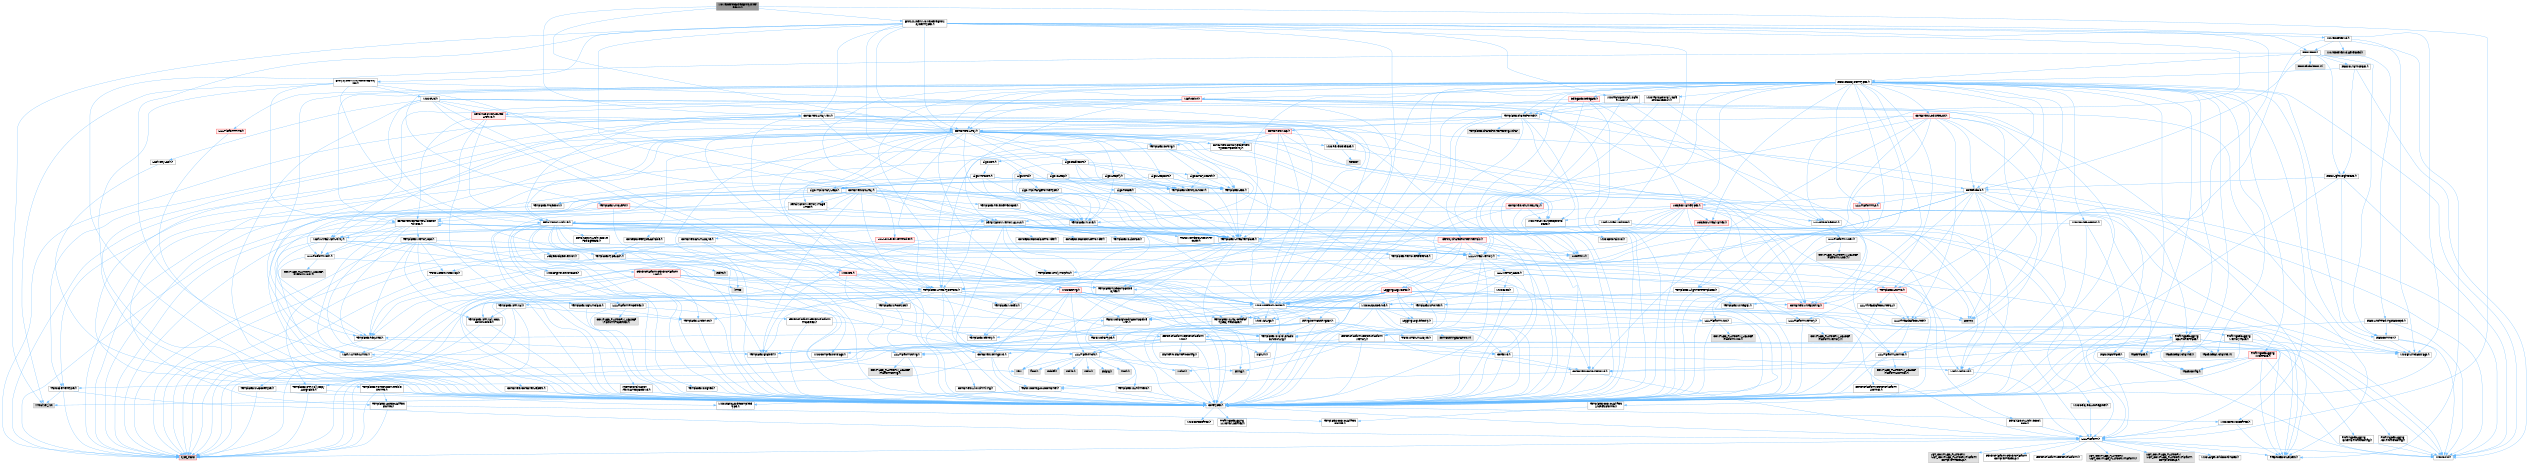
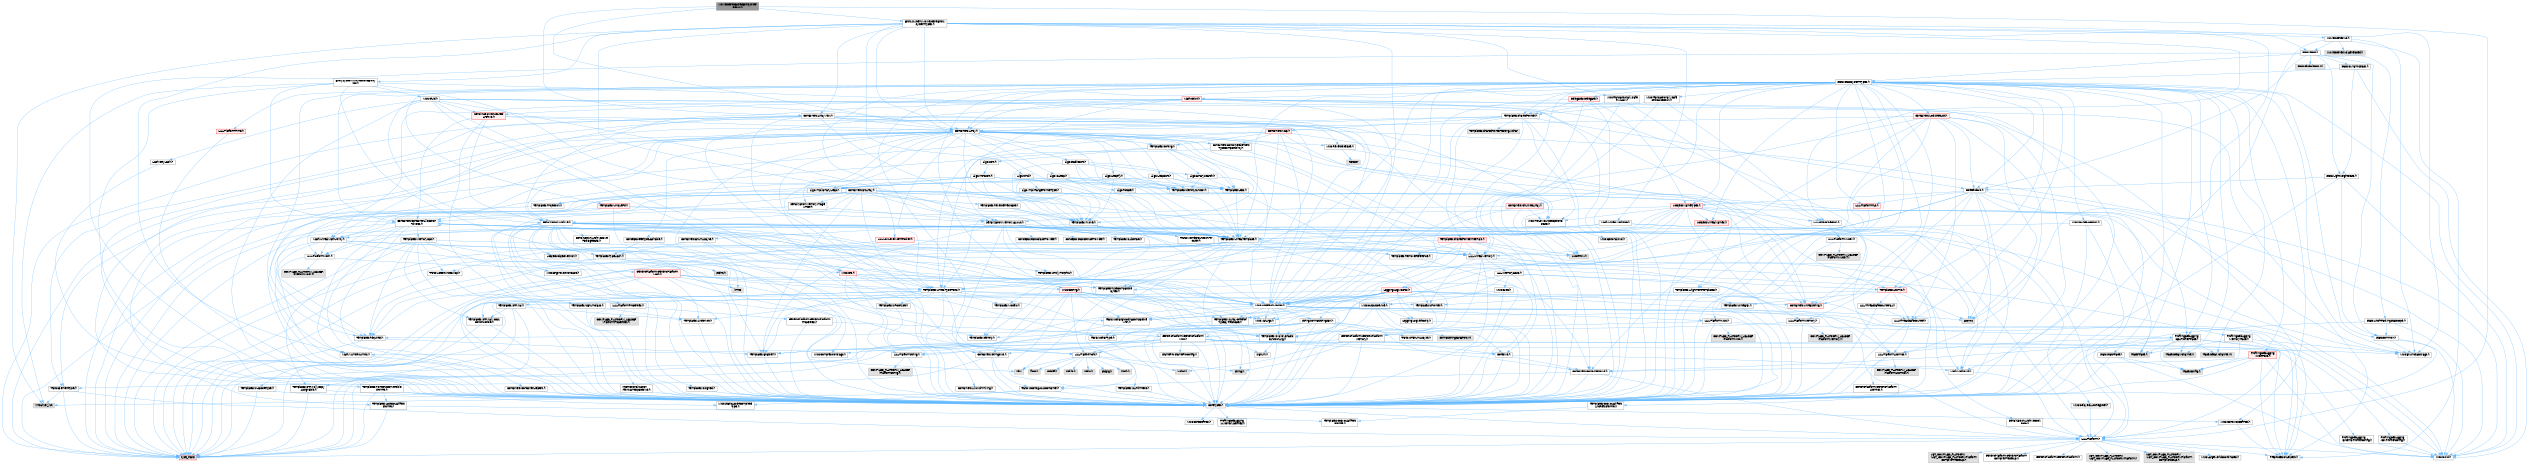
node "Identity/SharedPointerInternals.h": label "Identity/SharedPointerInternals.h" -> "Templates/SharedPointerInternals.h"
edge "Templates/RemoveReference.h" -> "Templates/IsPolymorphic.h": now "Containers/ContainerAllocation Policies.h" -> "Templates/IsPolymorphic.h"
edge "Misc/Crc.h" -> "Math/NumericLimits.h": now "Misc/Crc.h" -> "CoreTypes.h"
